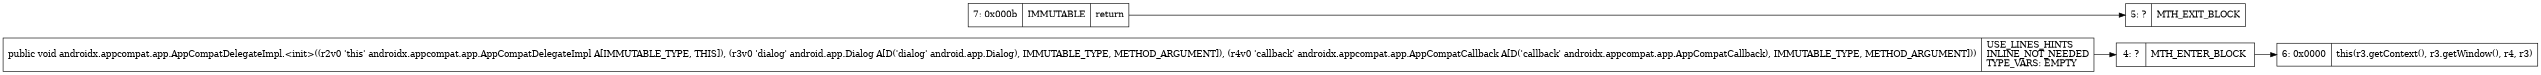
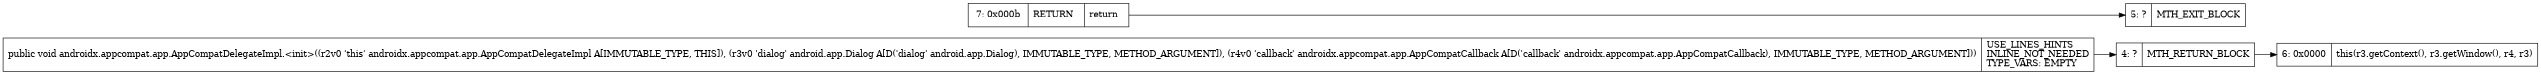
node "7: 0x000b": text "IMMUTABLE" -> "RETURN"
node "4: ?": text "MTH_ENTER_BLOCK" -> "MTH_RETURN_BLOCK"
